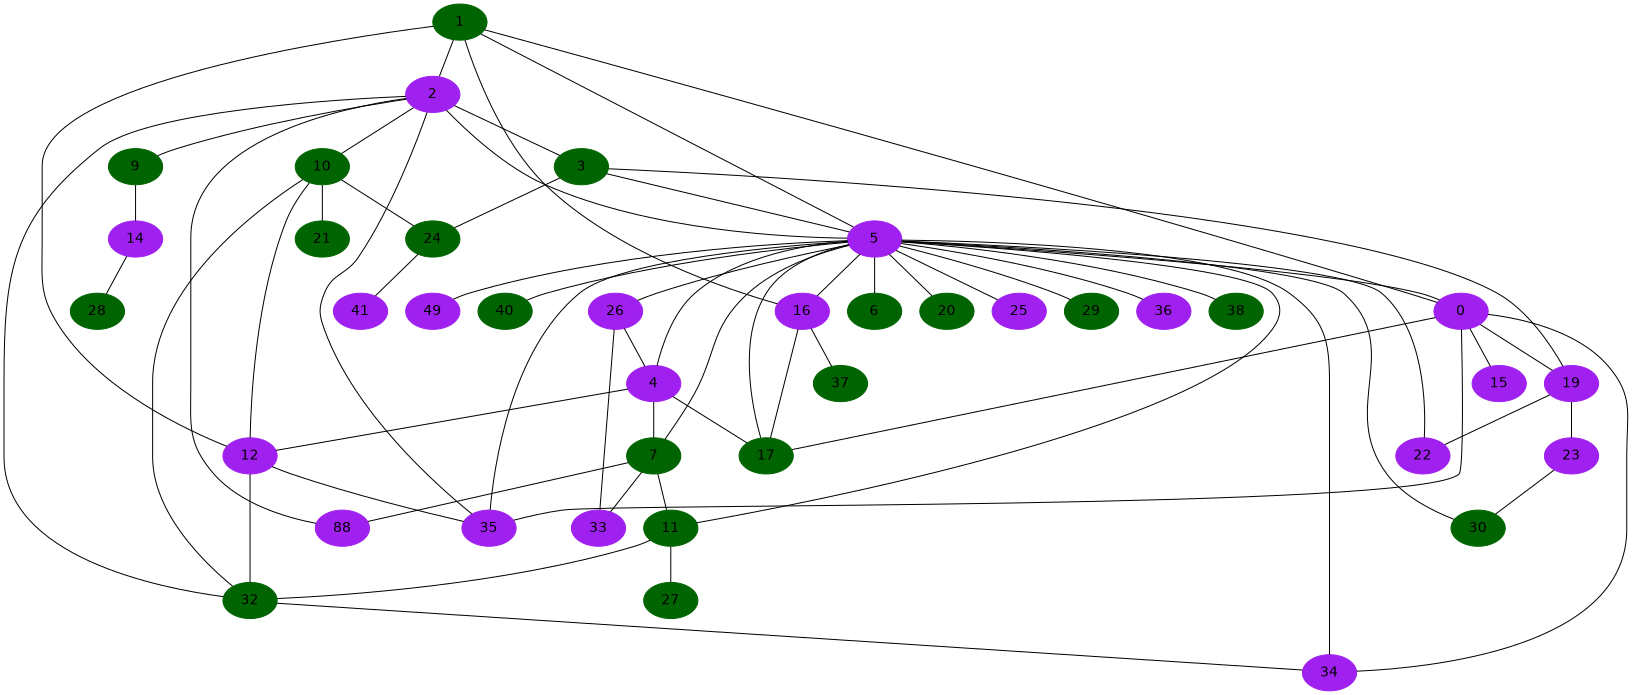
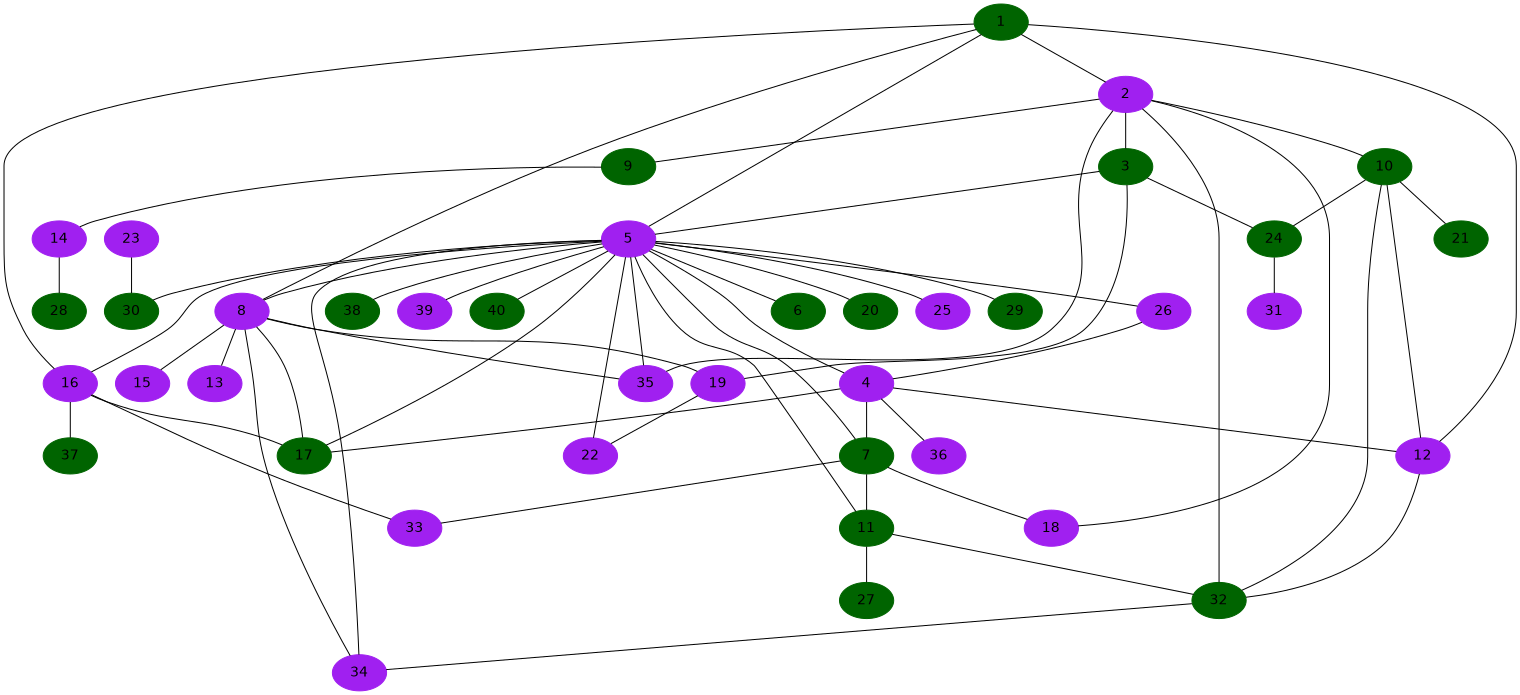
edge "2" -- "5": removed
edge "5" -- "36": now "4" -- "36"
node "41": label "41" -> "31"
node "49": label "49" -> "39"
node "0": label "0" -> "8"
node "13": added
edge "26" -- "33": now "16" -- "33"
edge "19" -- "23": removed
edge "12" -- "35": removed
node "88": label "88" -> "18"
